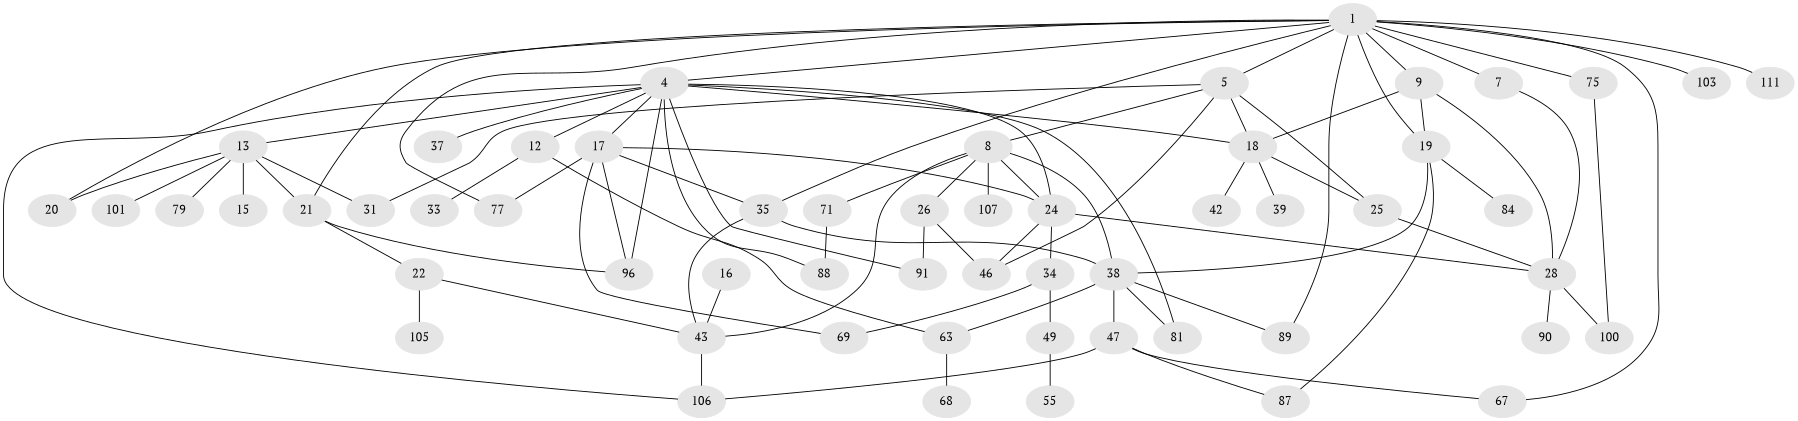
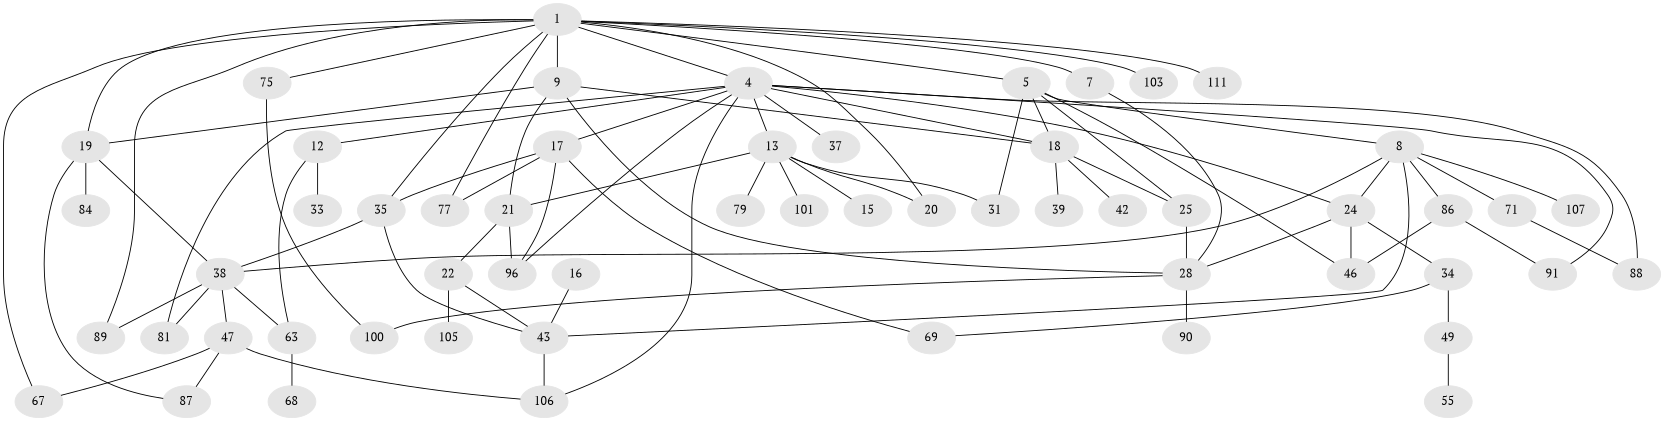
edge "1" -- "21": now "9" -- "21"
edge "17" -- "24": removed
node "26": label "26" -> "86"
